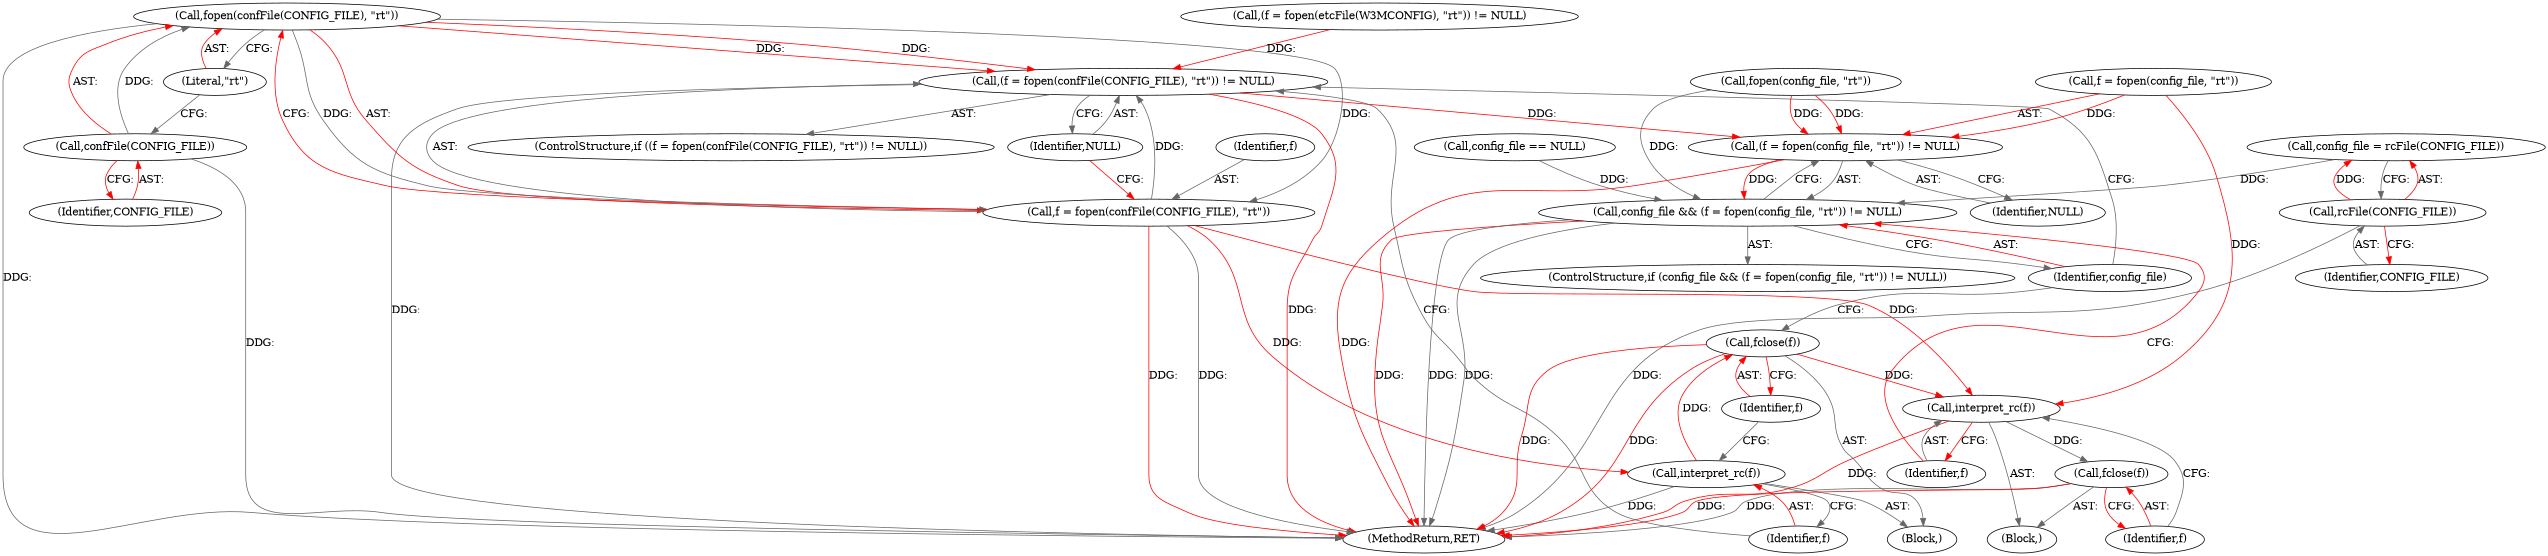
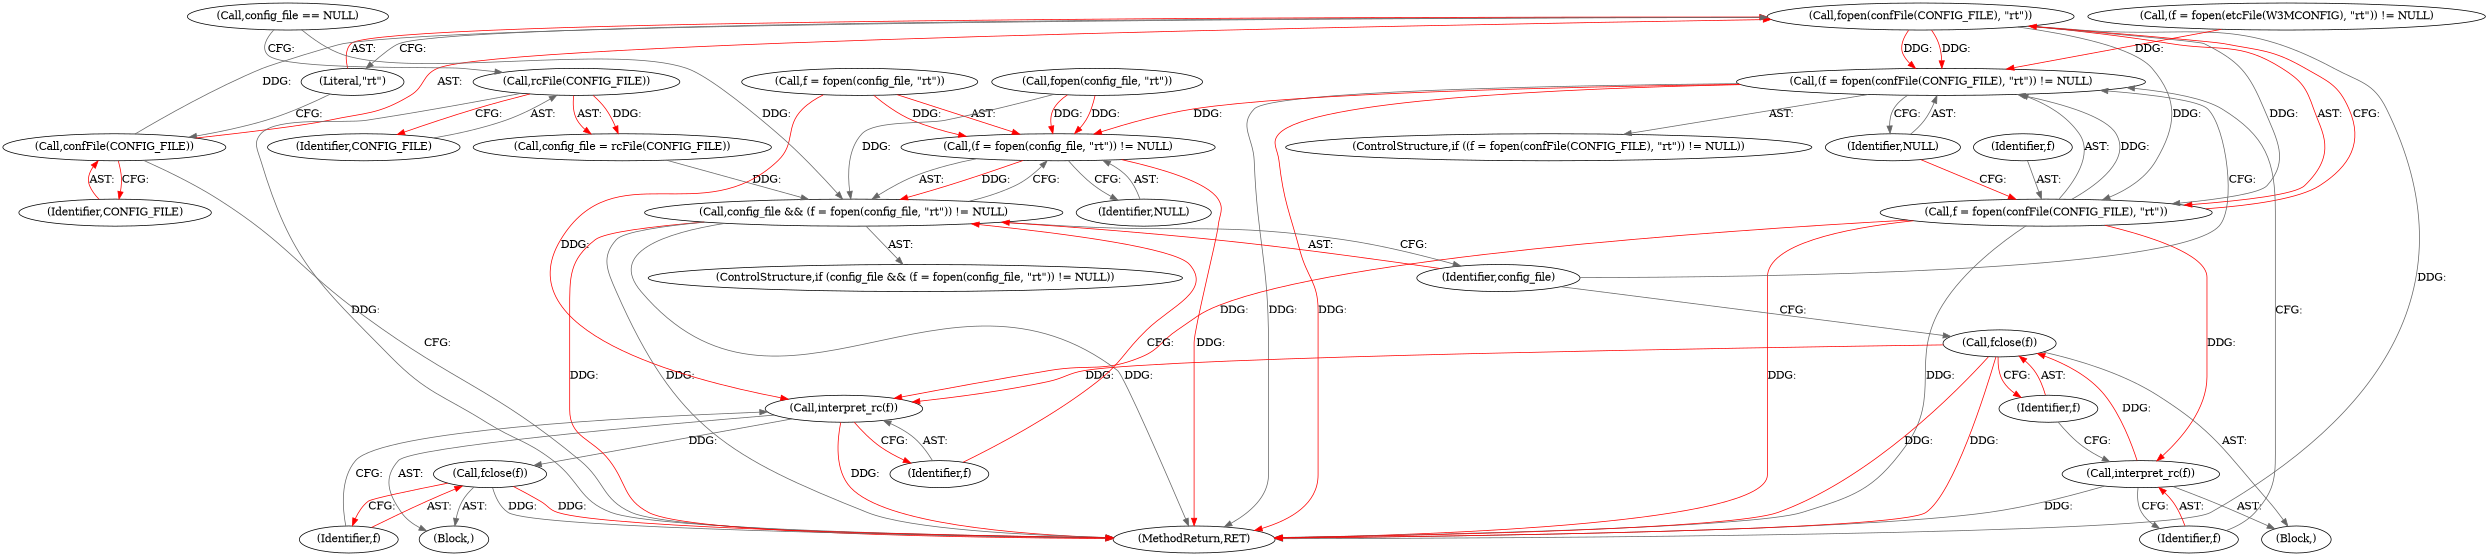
edge "(Call,config_file = rcFile(CONFIG_FILE))" -> "(Call,rcFile(CONFIG_FILE))": now "(Call,config_file == NULL)" -> "(Call,rcFile(CONFIG_FILE))"
edge "(Call,confFile(CONFIG_FILE))" -> "(MethodReturn,RET)": label "DDG: " -> "CFG: "
